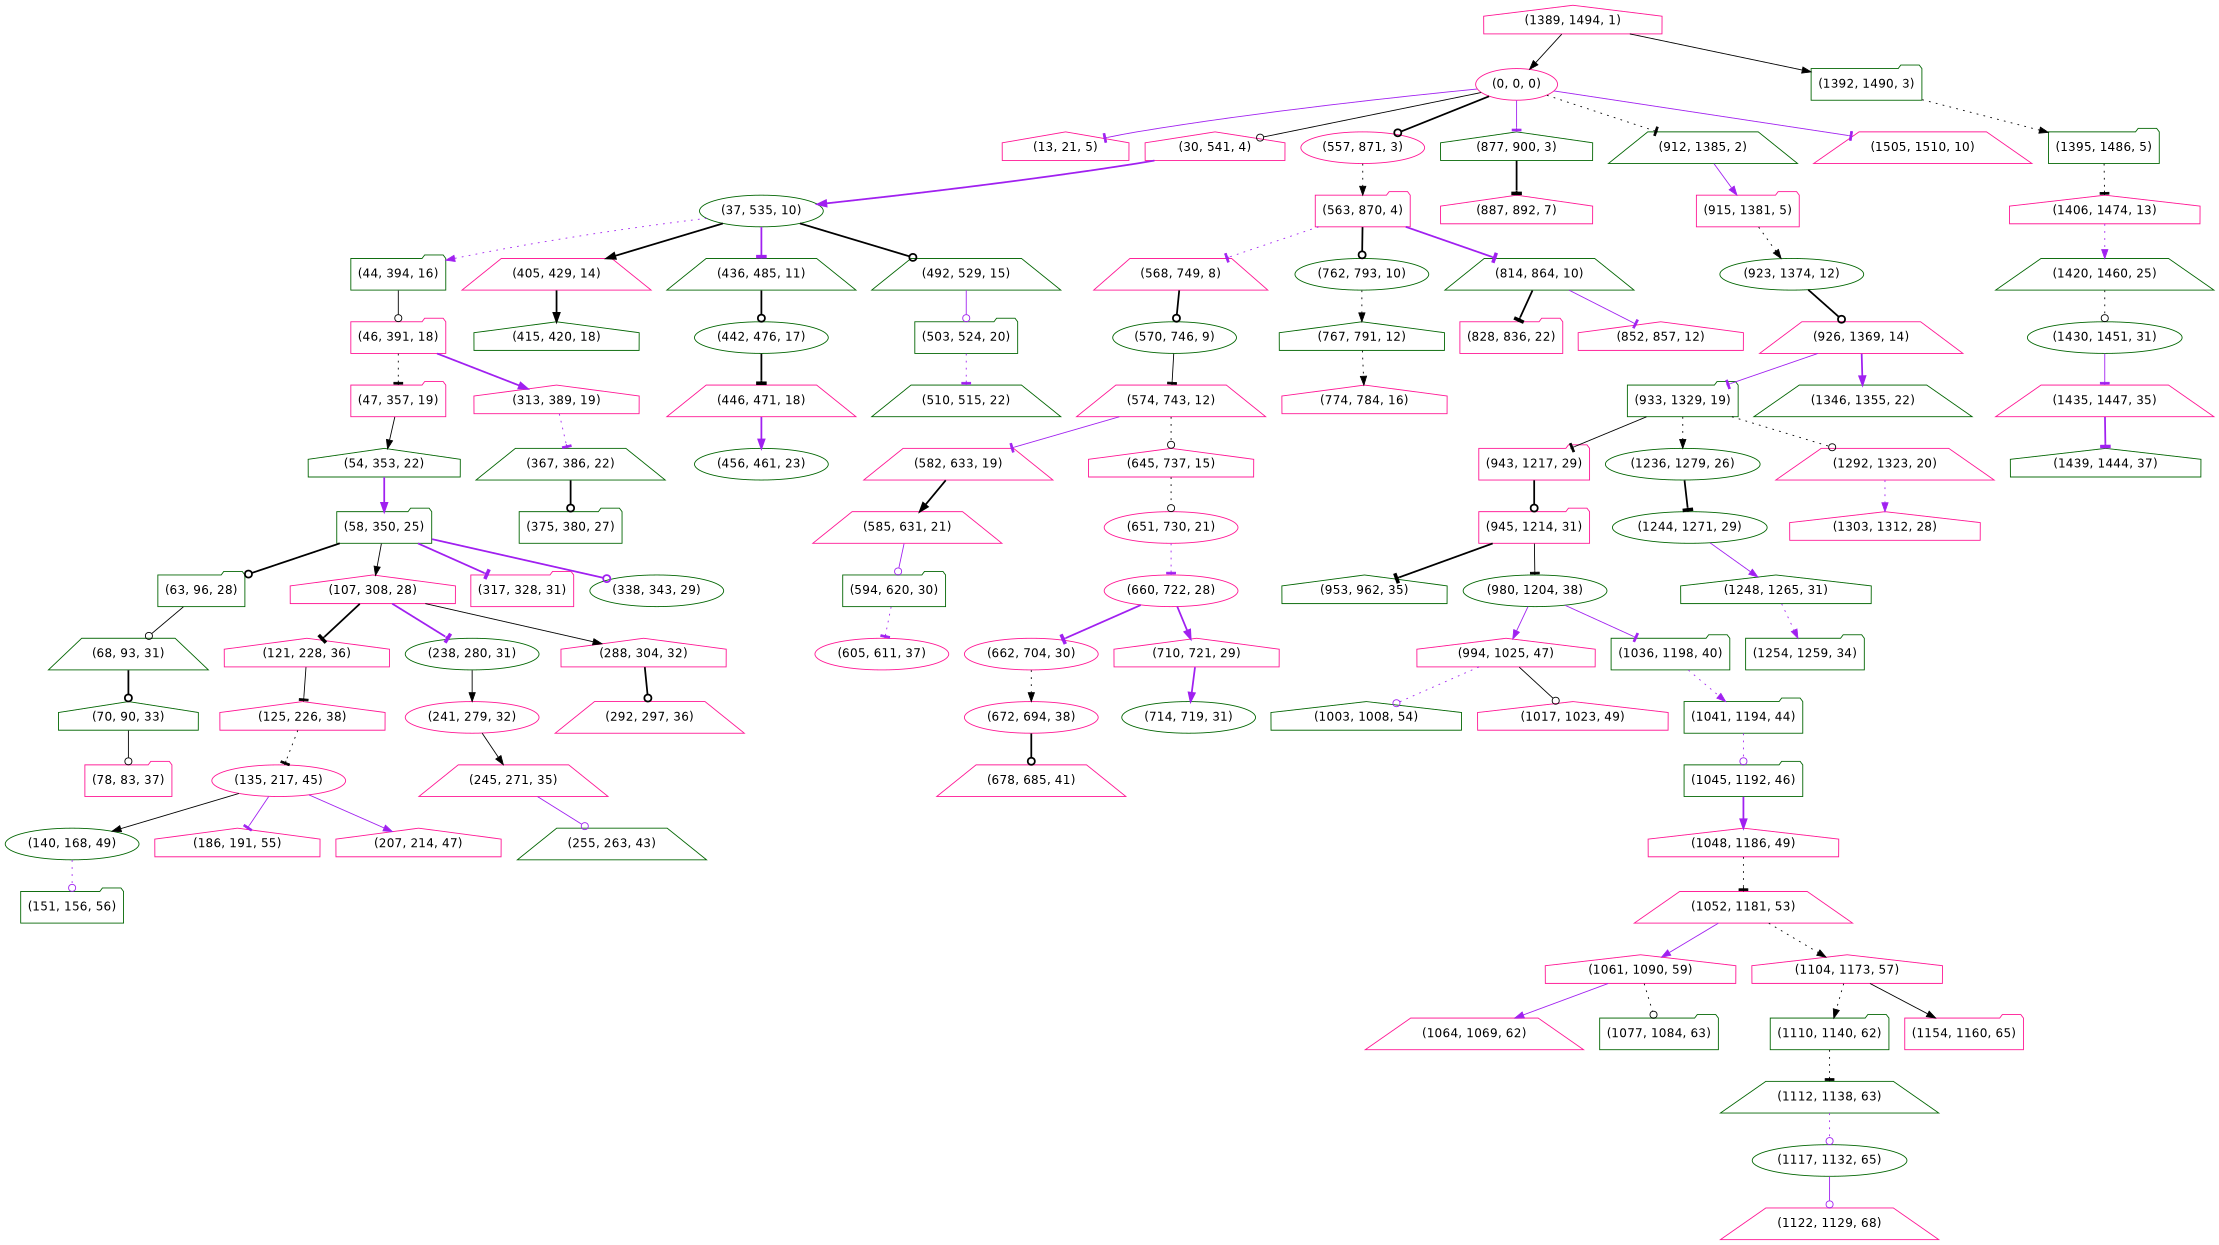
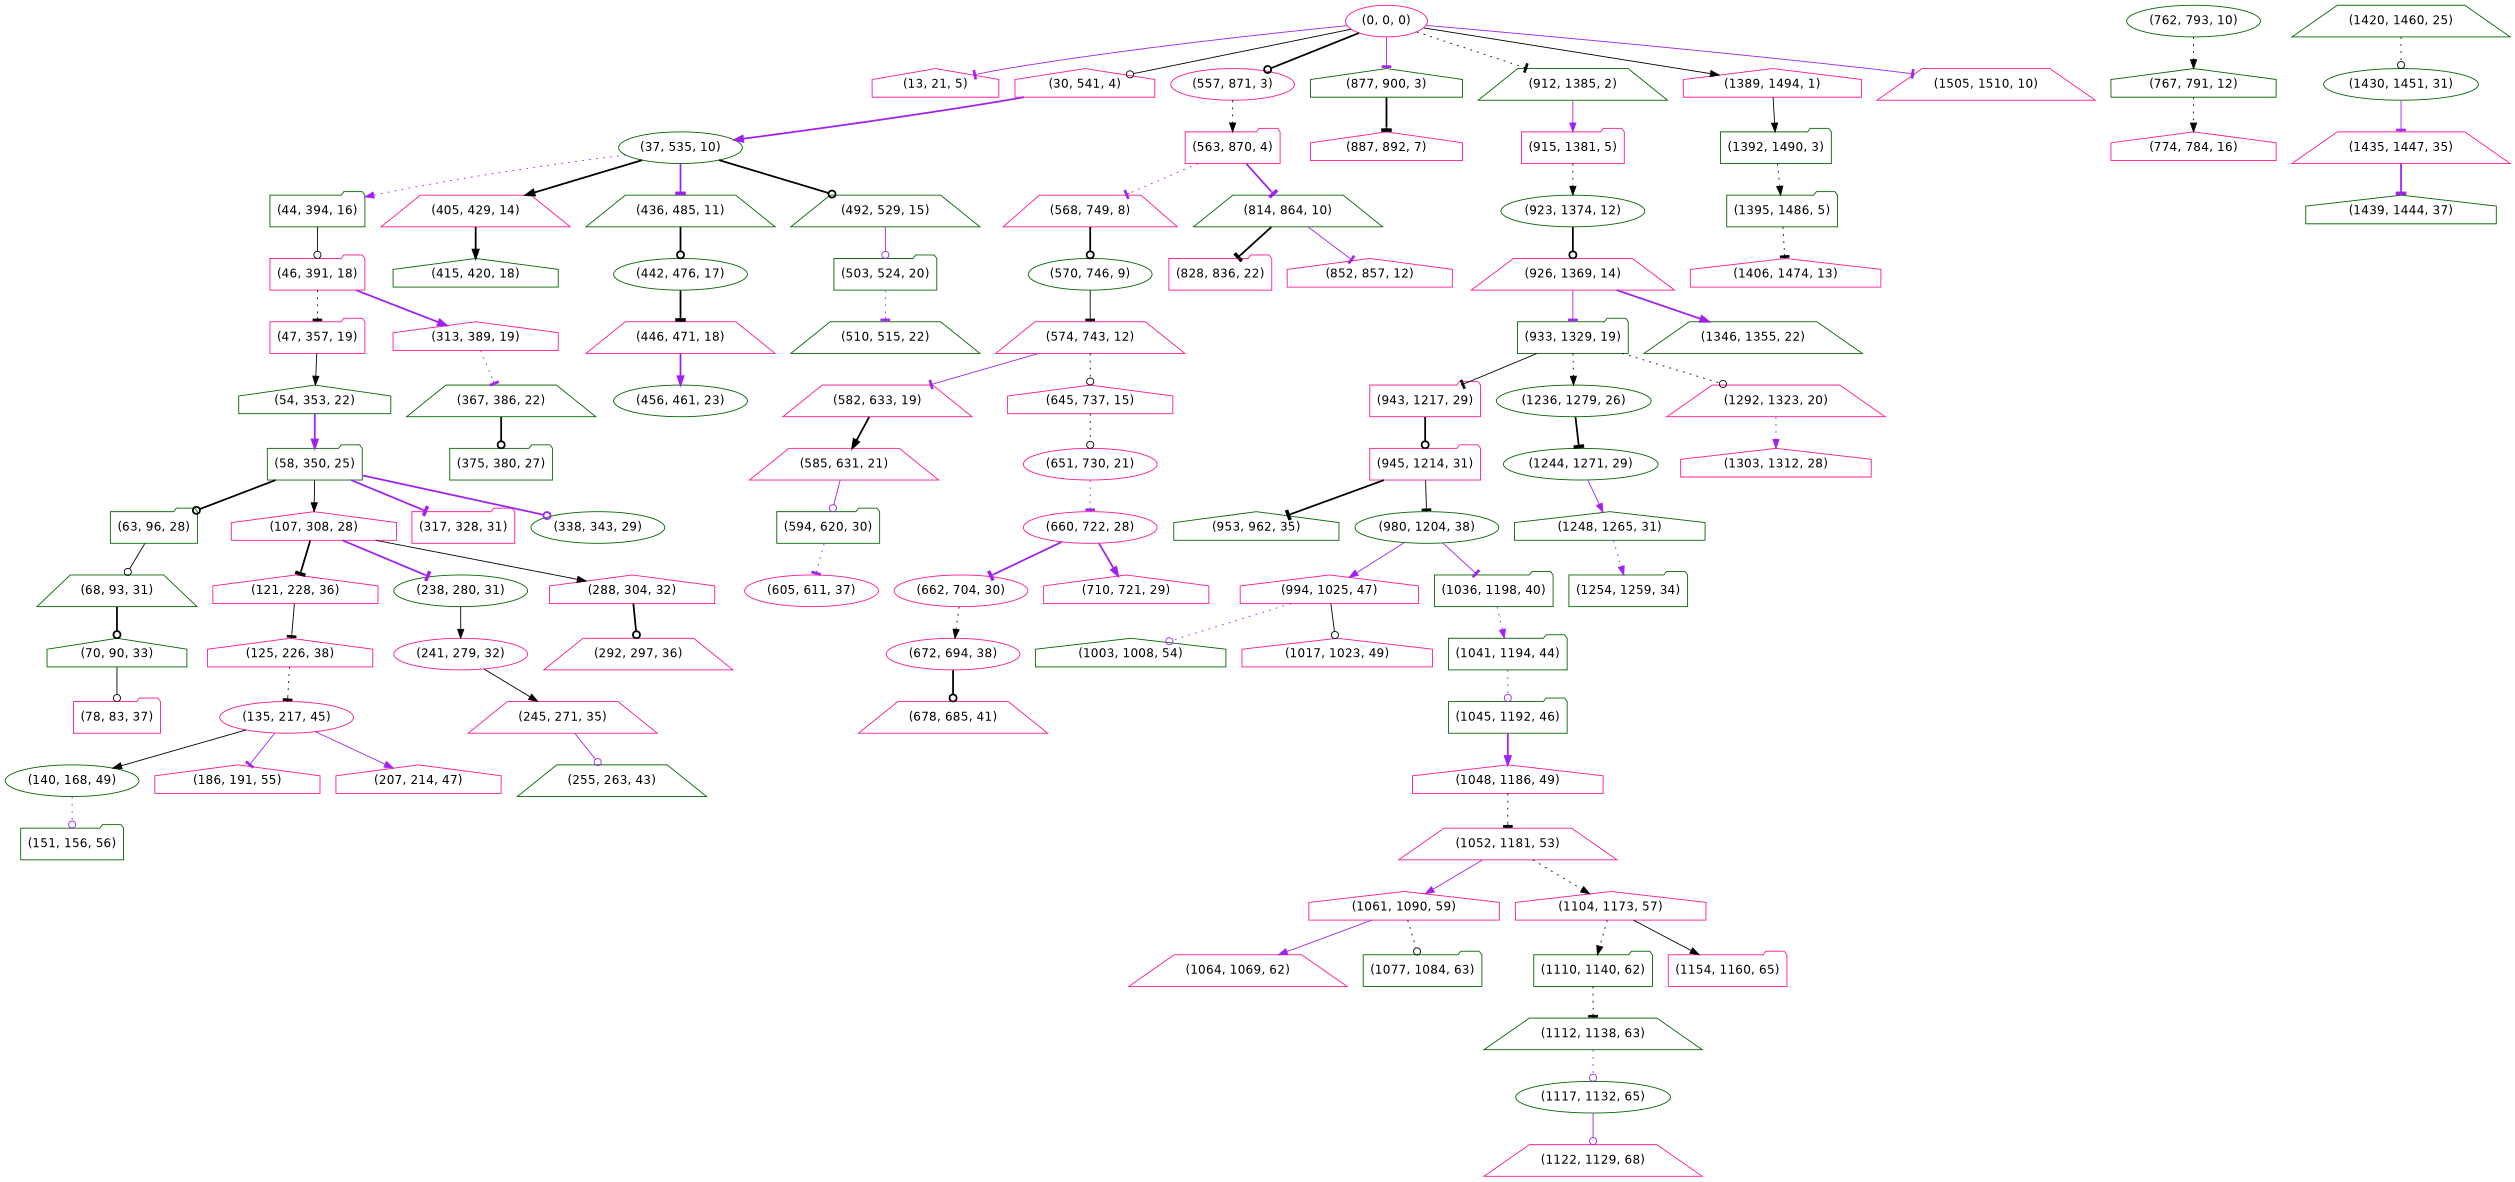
edge "(1389, 1494, 1)" -> "(0, 0, 0)": reversed
edge "(1406, 1474, 13)" -> "(1420, 1460, 25)": removed
edge "(563, 870, 4)" -> "(762, 793, 10)": removed
node "(714, 719, 31)": removed
